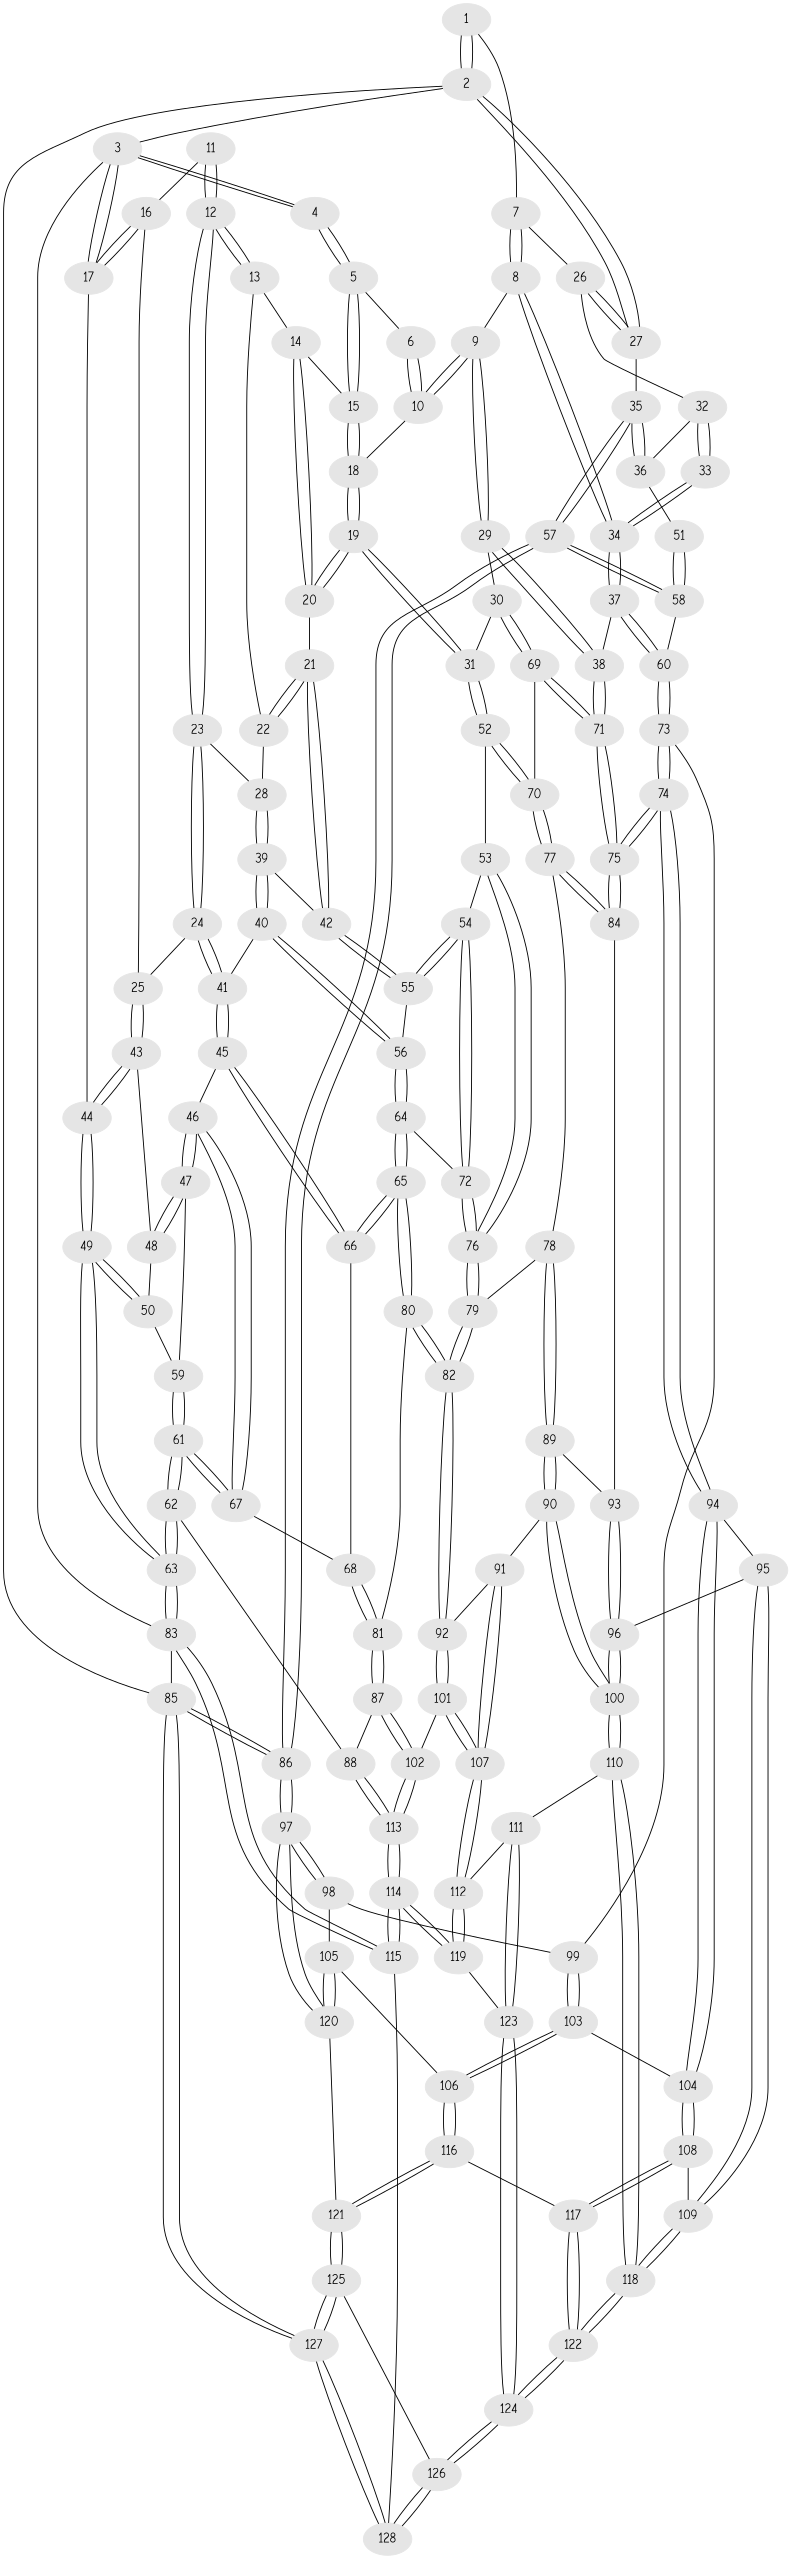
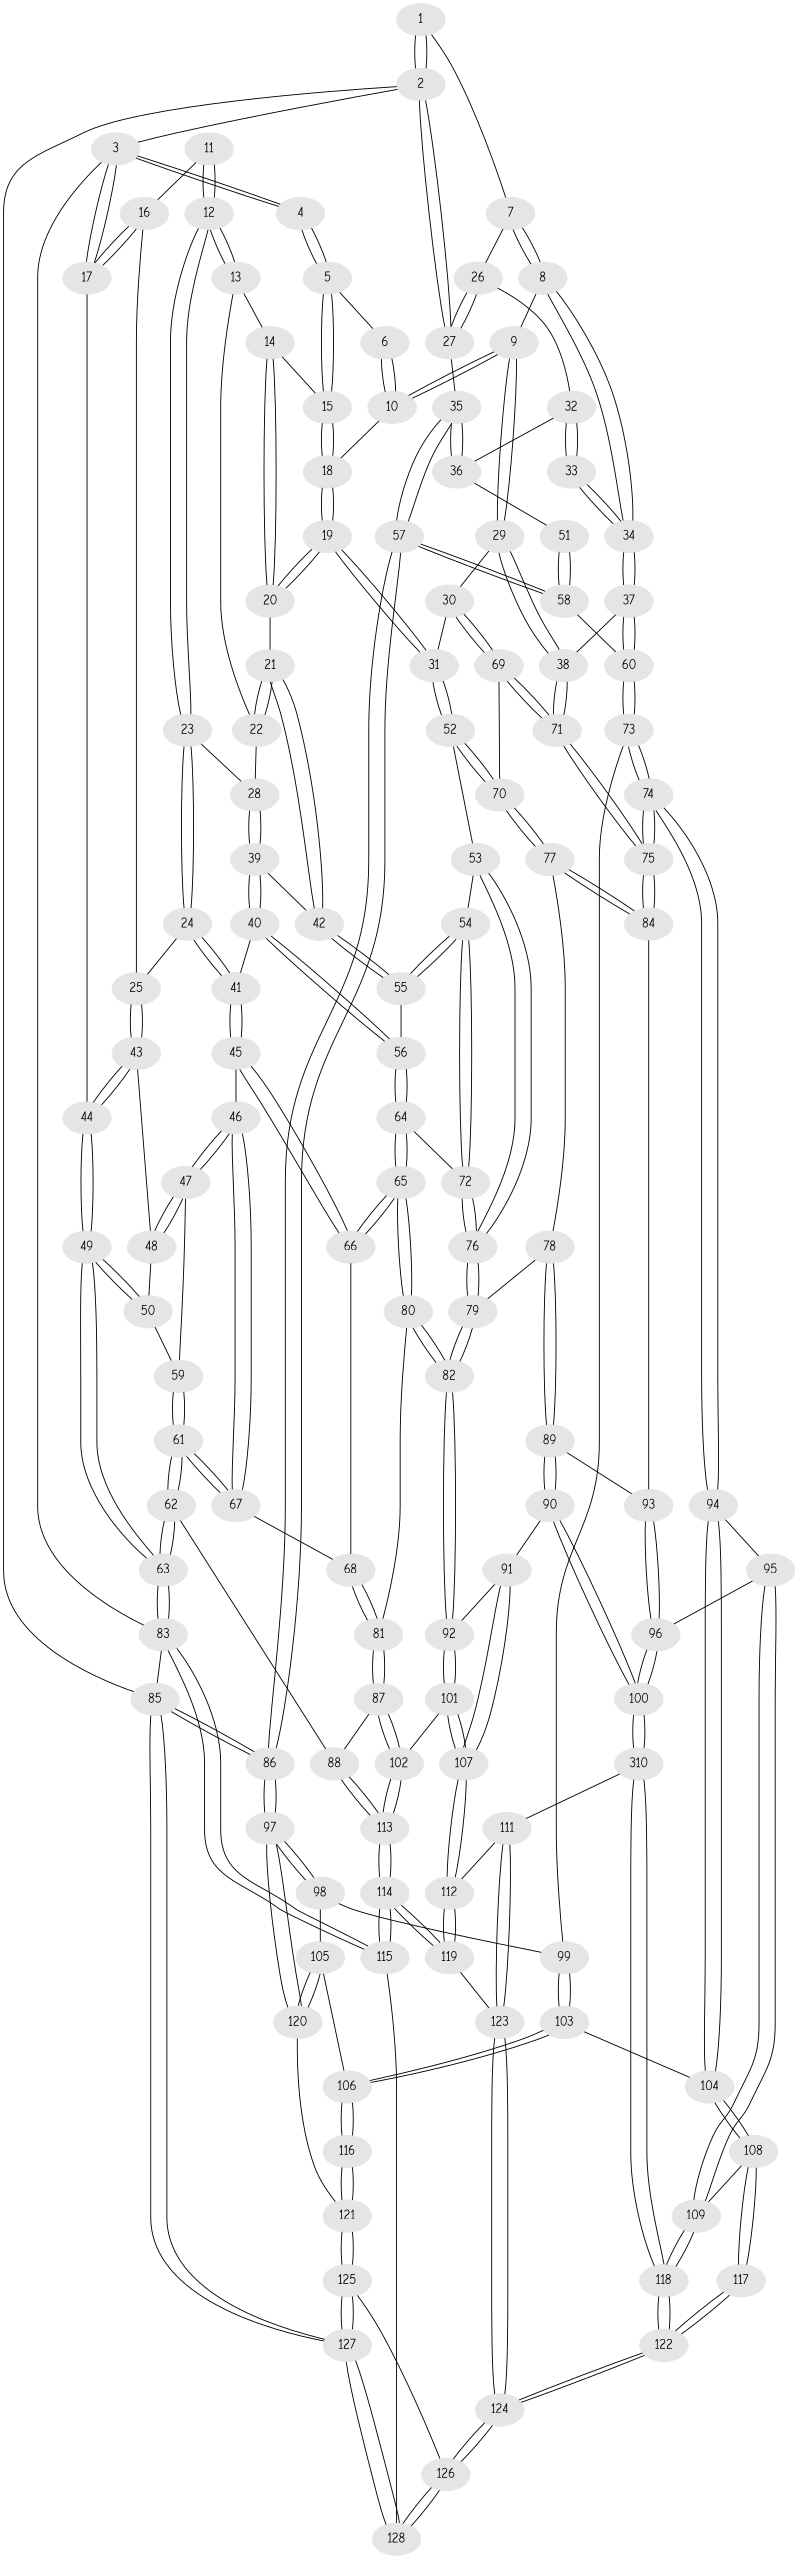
node "110": label "110" -> "310"
edge "116" -- "117": removed
